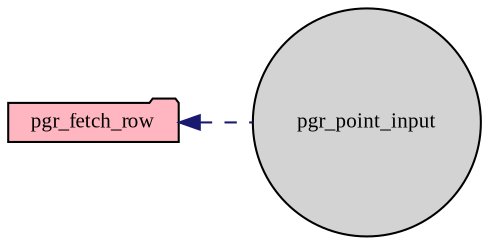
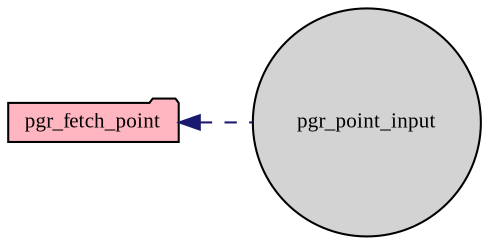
node "pgr_fetch_row": label "pgr_fetch_row" -> "pgr_fetch_point"
